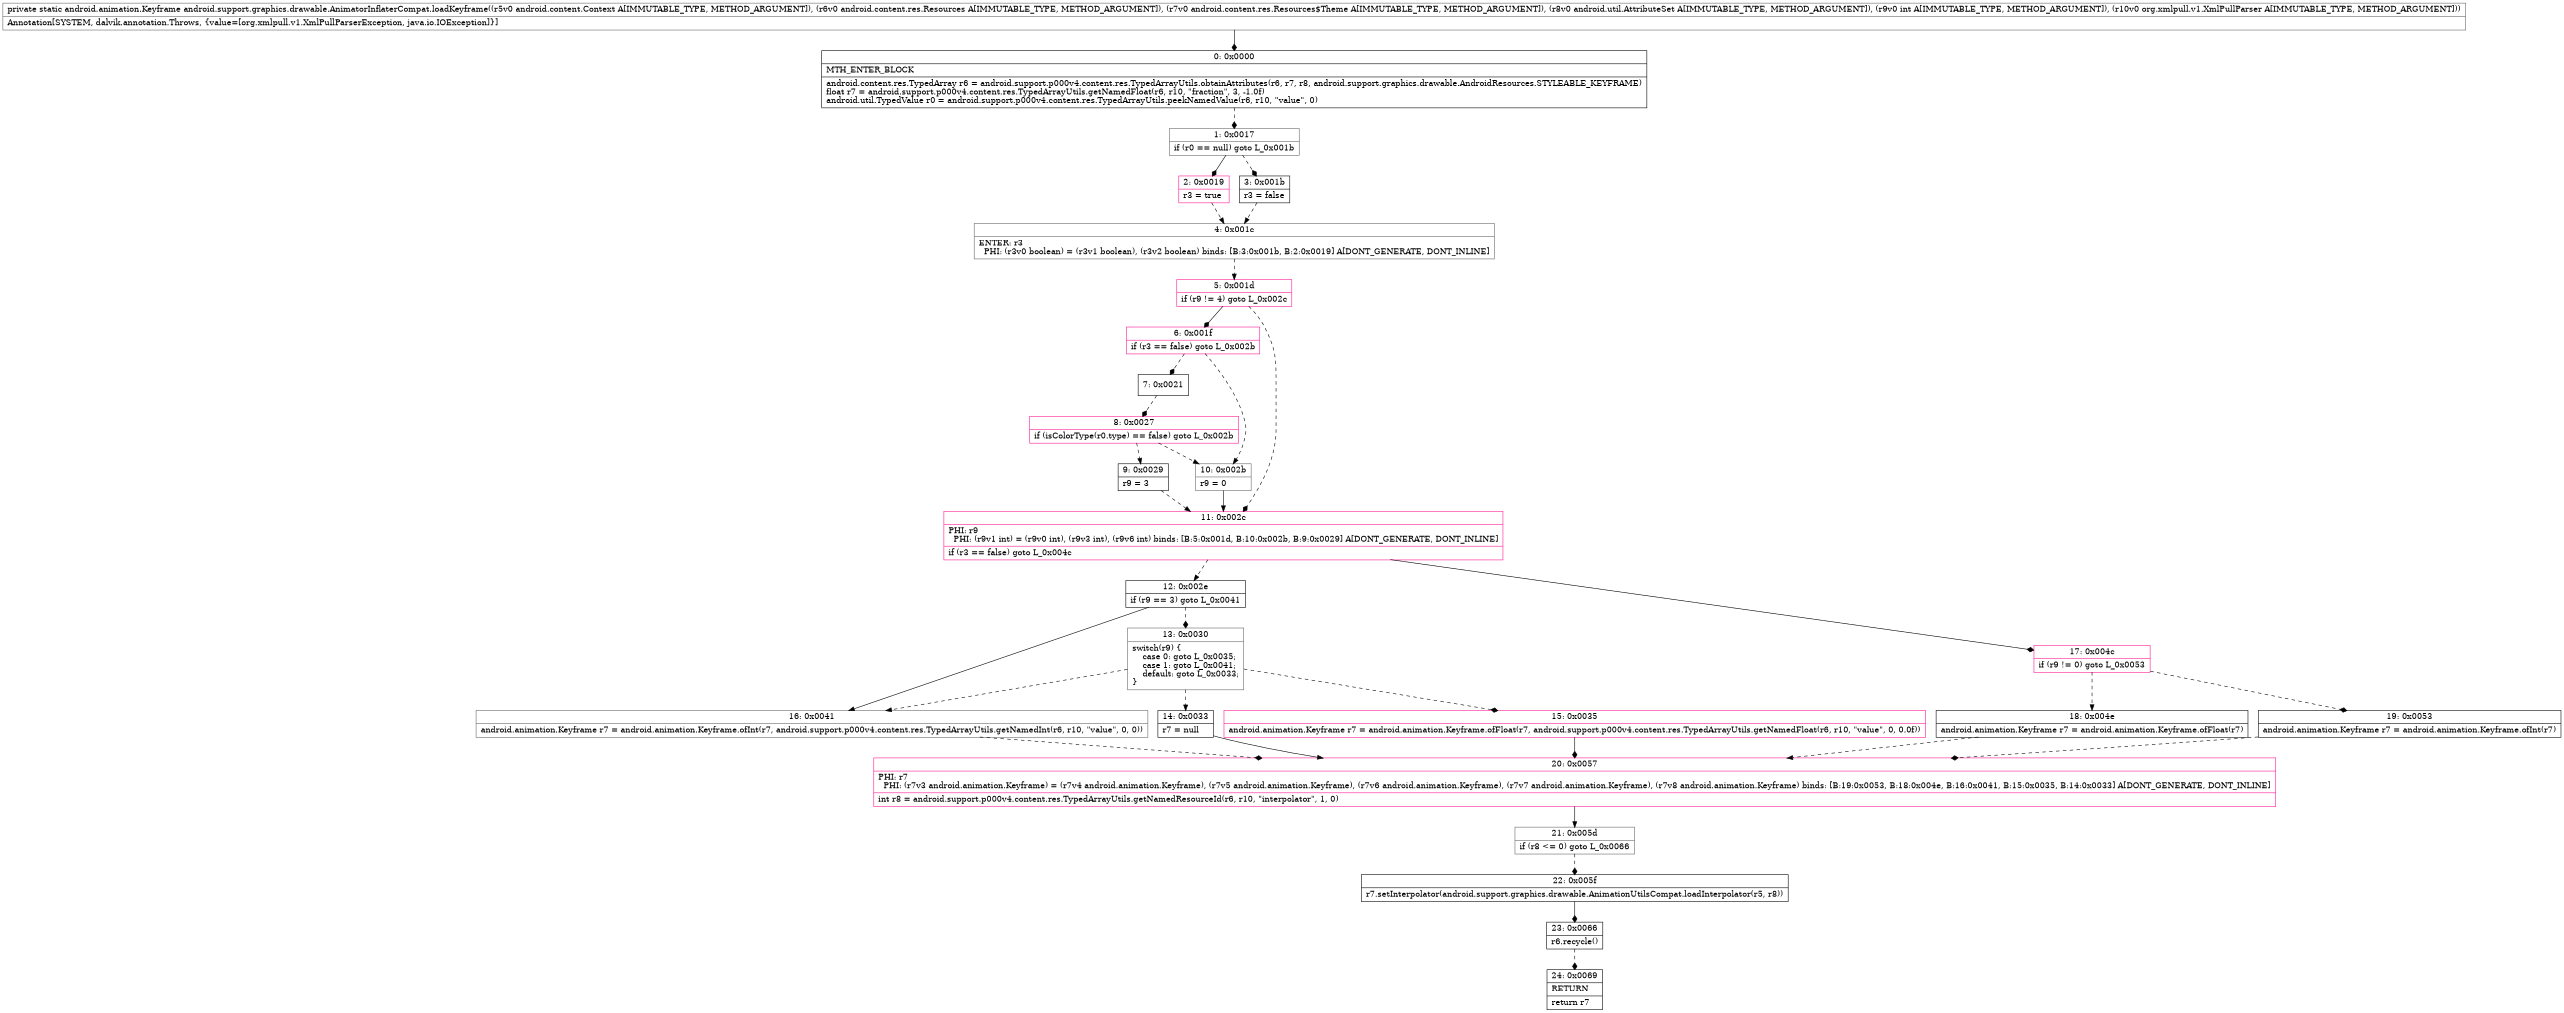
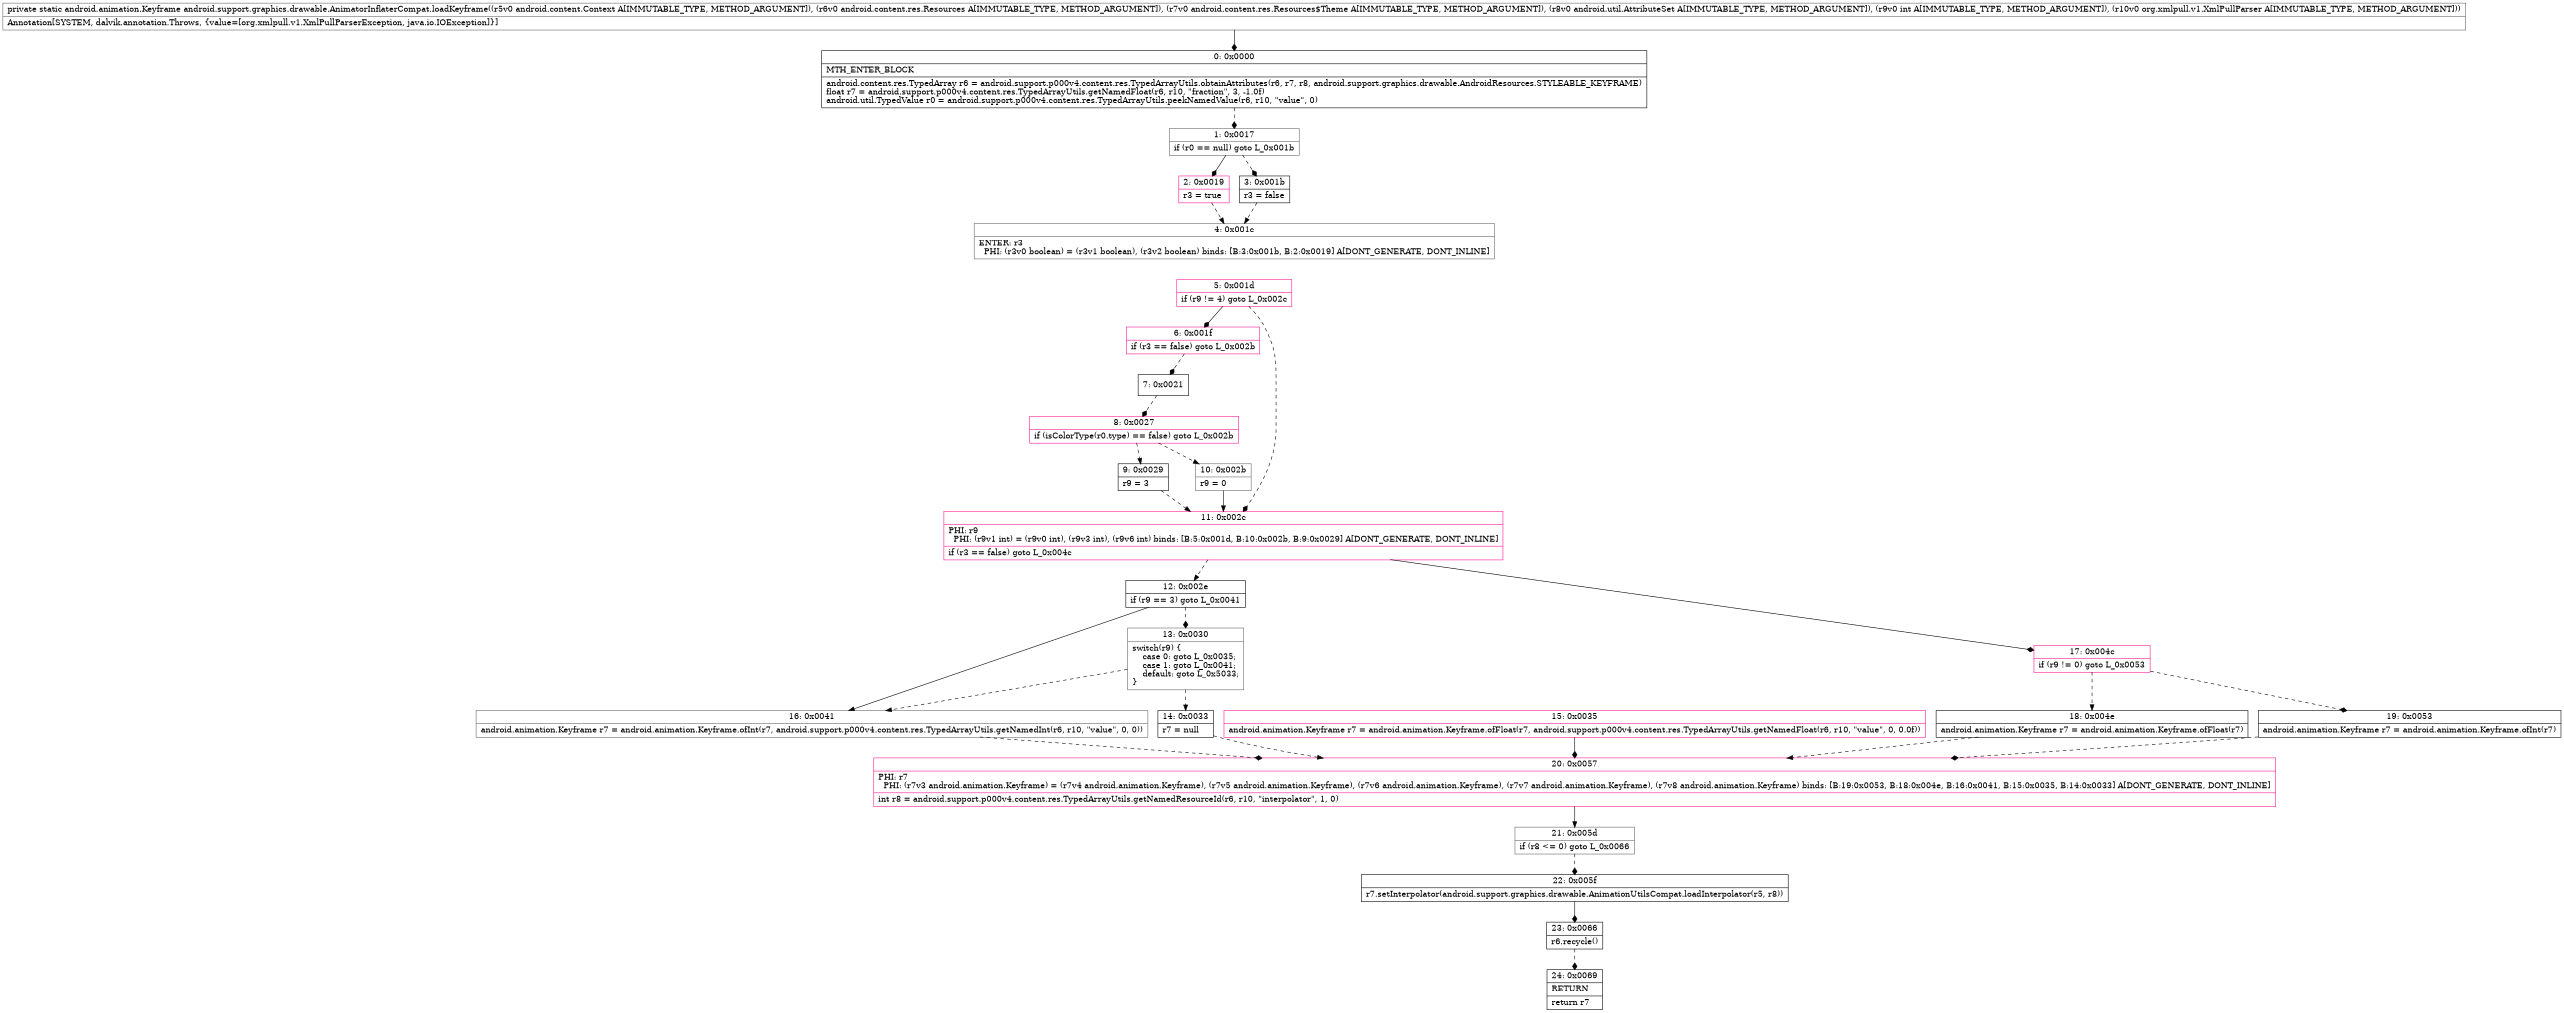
edge "4: 0x001c" -> "5: 0x001d": removed
edge "6: 0x001f" -> "10: 0x002b": removed
node "13: 0x0030": text "default: goto L_0x0033;" -> "default: goto L_0x5033;"
edge "13: 0x0030" -> "15: 0x0035": removed
edge "14: 0x0033" -> "20: 0x0057": style solid -> dashed
